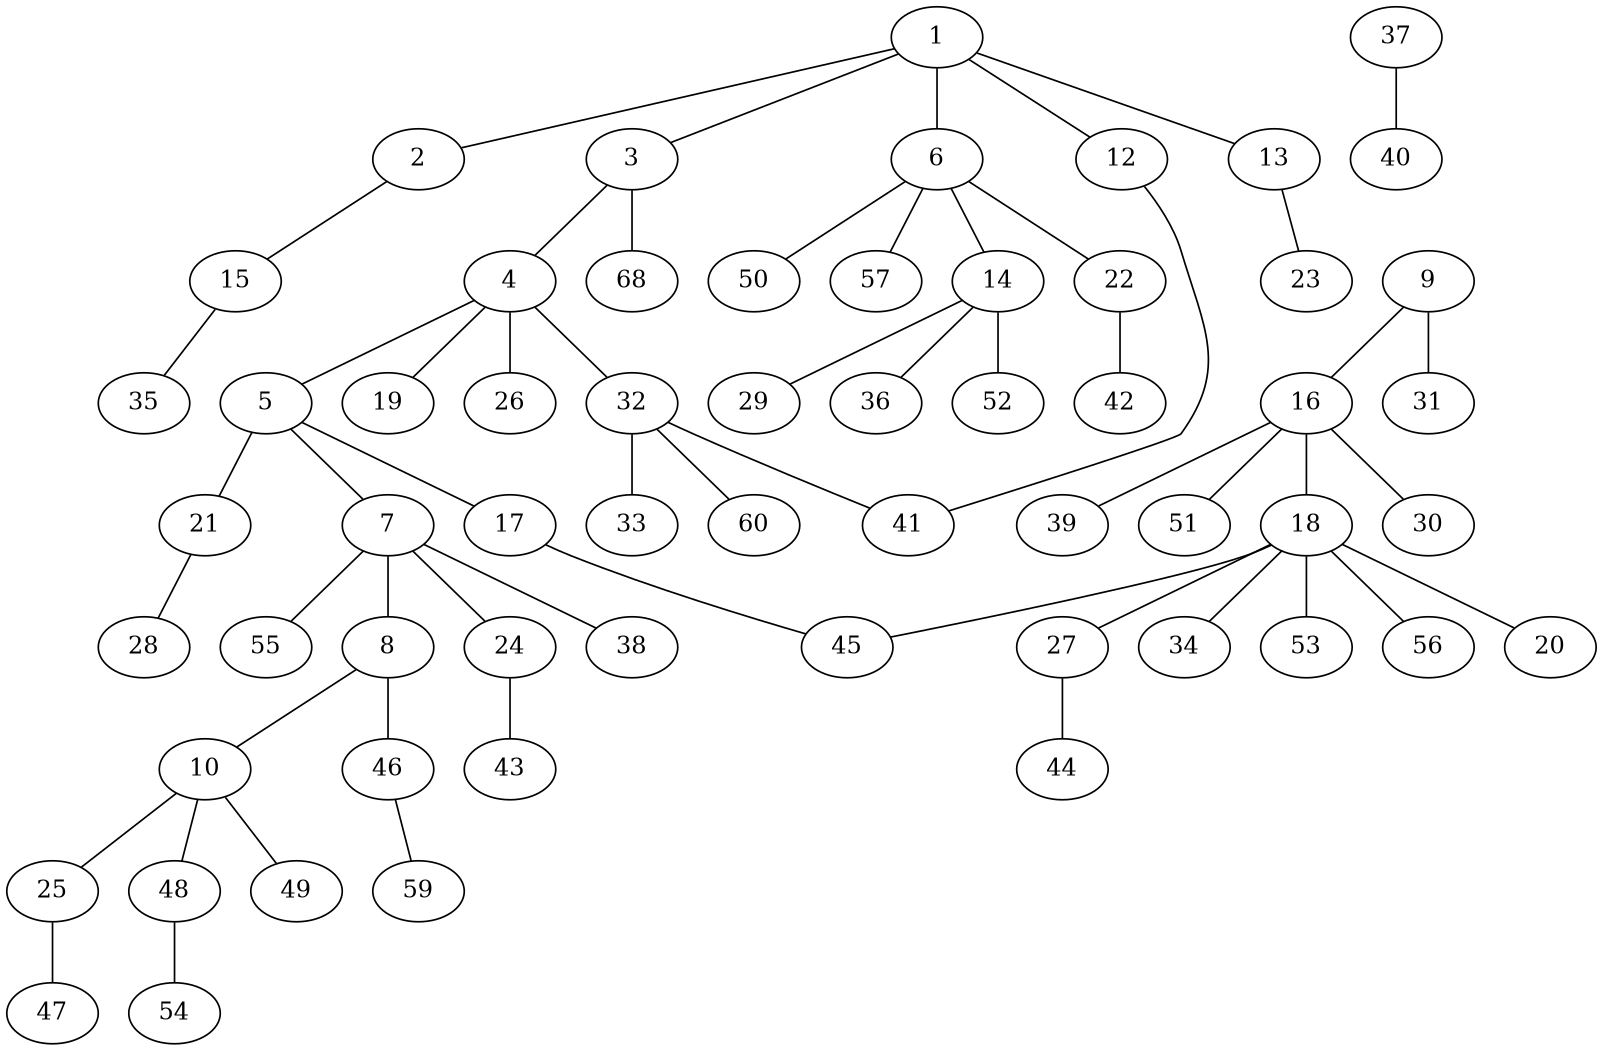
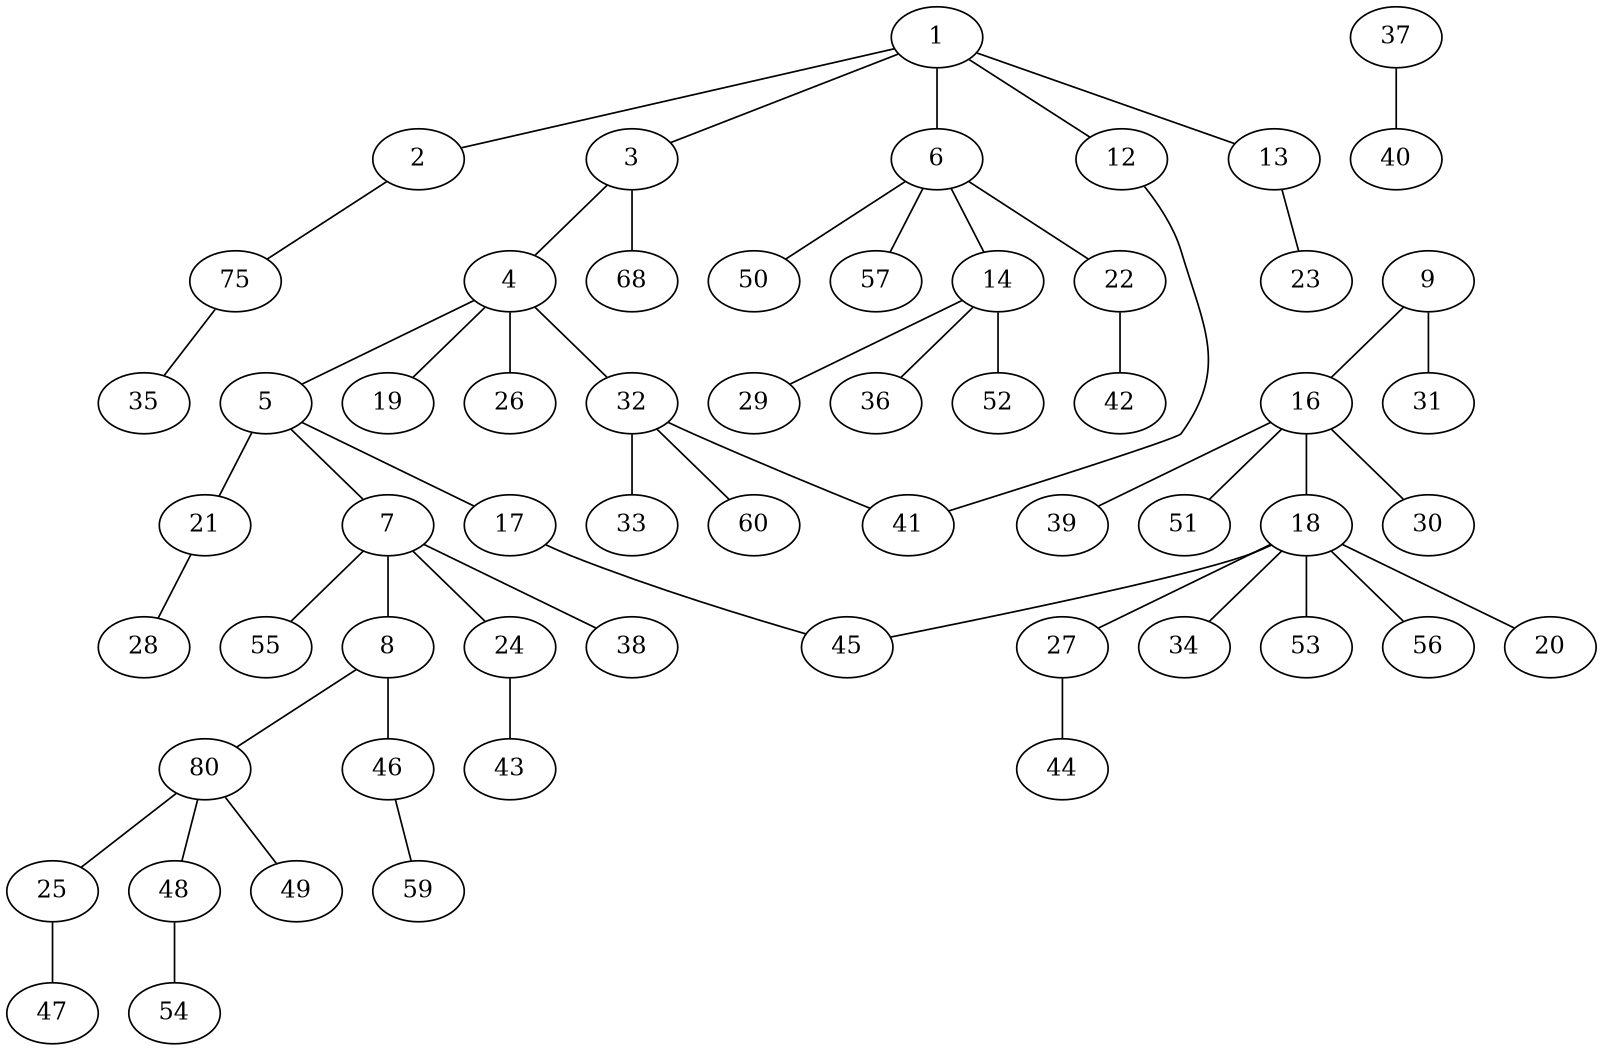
node "15": label "15" -> "75"
node "10": label "10" -> "80"
